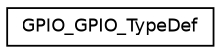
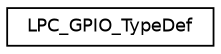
node "GPIO_GPIO_TypeDef": label "GPIO_GPIO_TypeDef" -> "LPC_GPIO_TypeDef"
